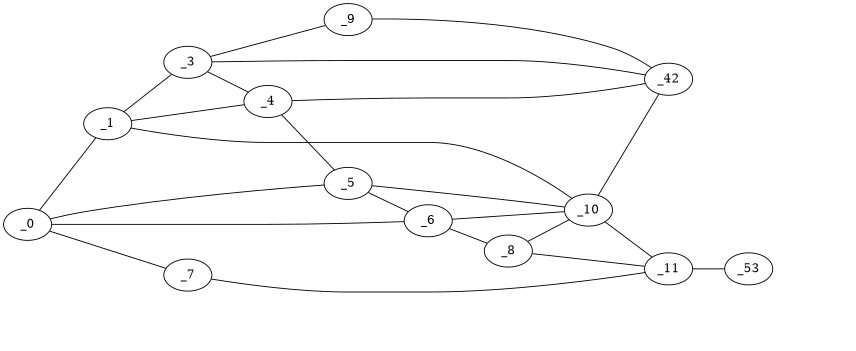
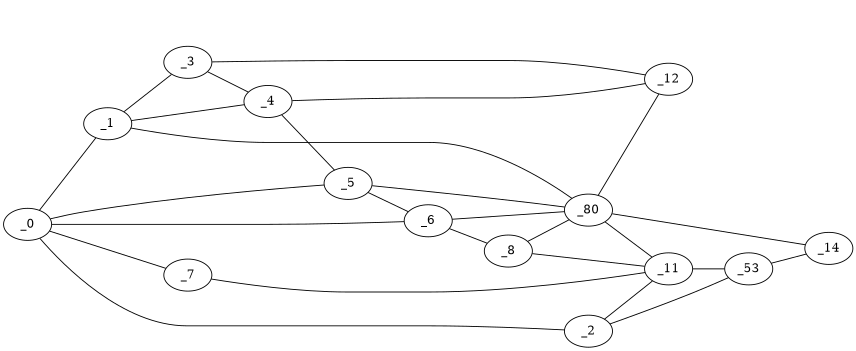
node "_9": removed
node "_42": label "_42" -> "_12"
node "_10": label "_10" -> "_80"
node "_14": added
node "_2": added
